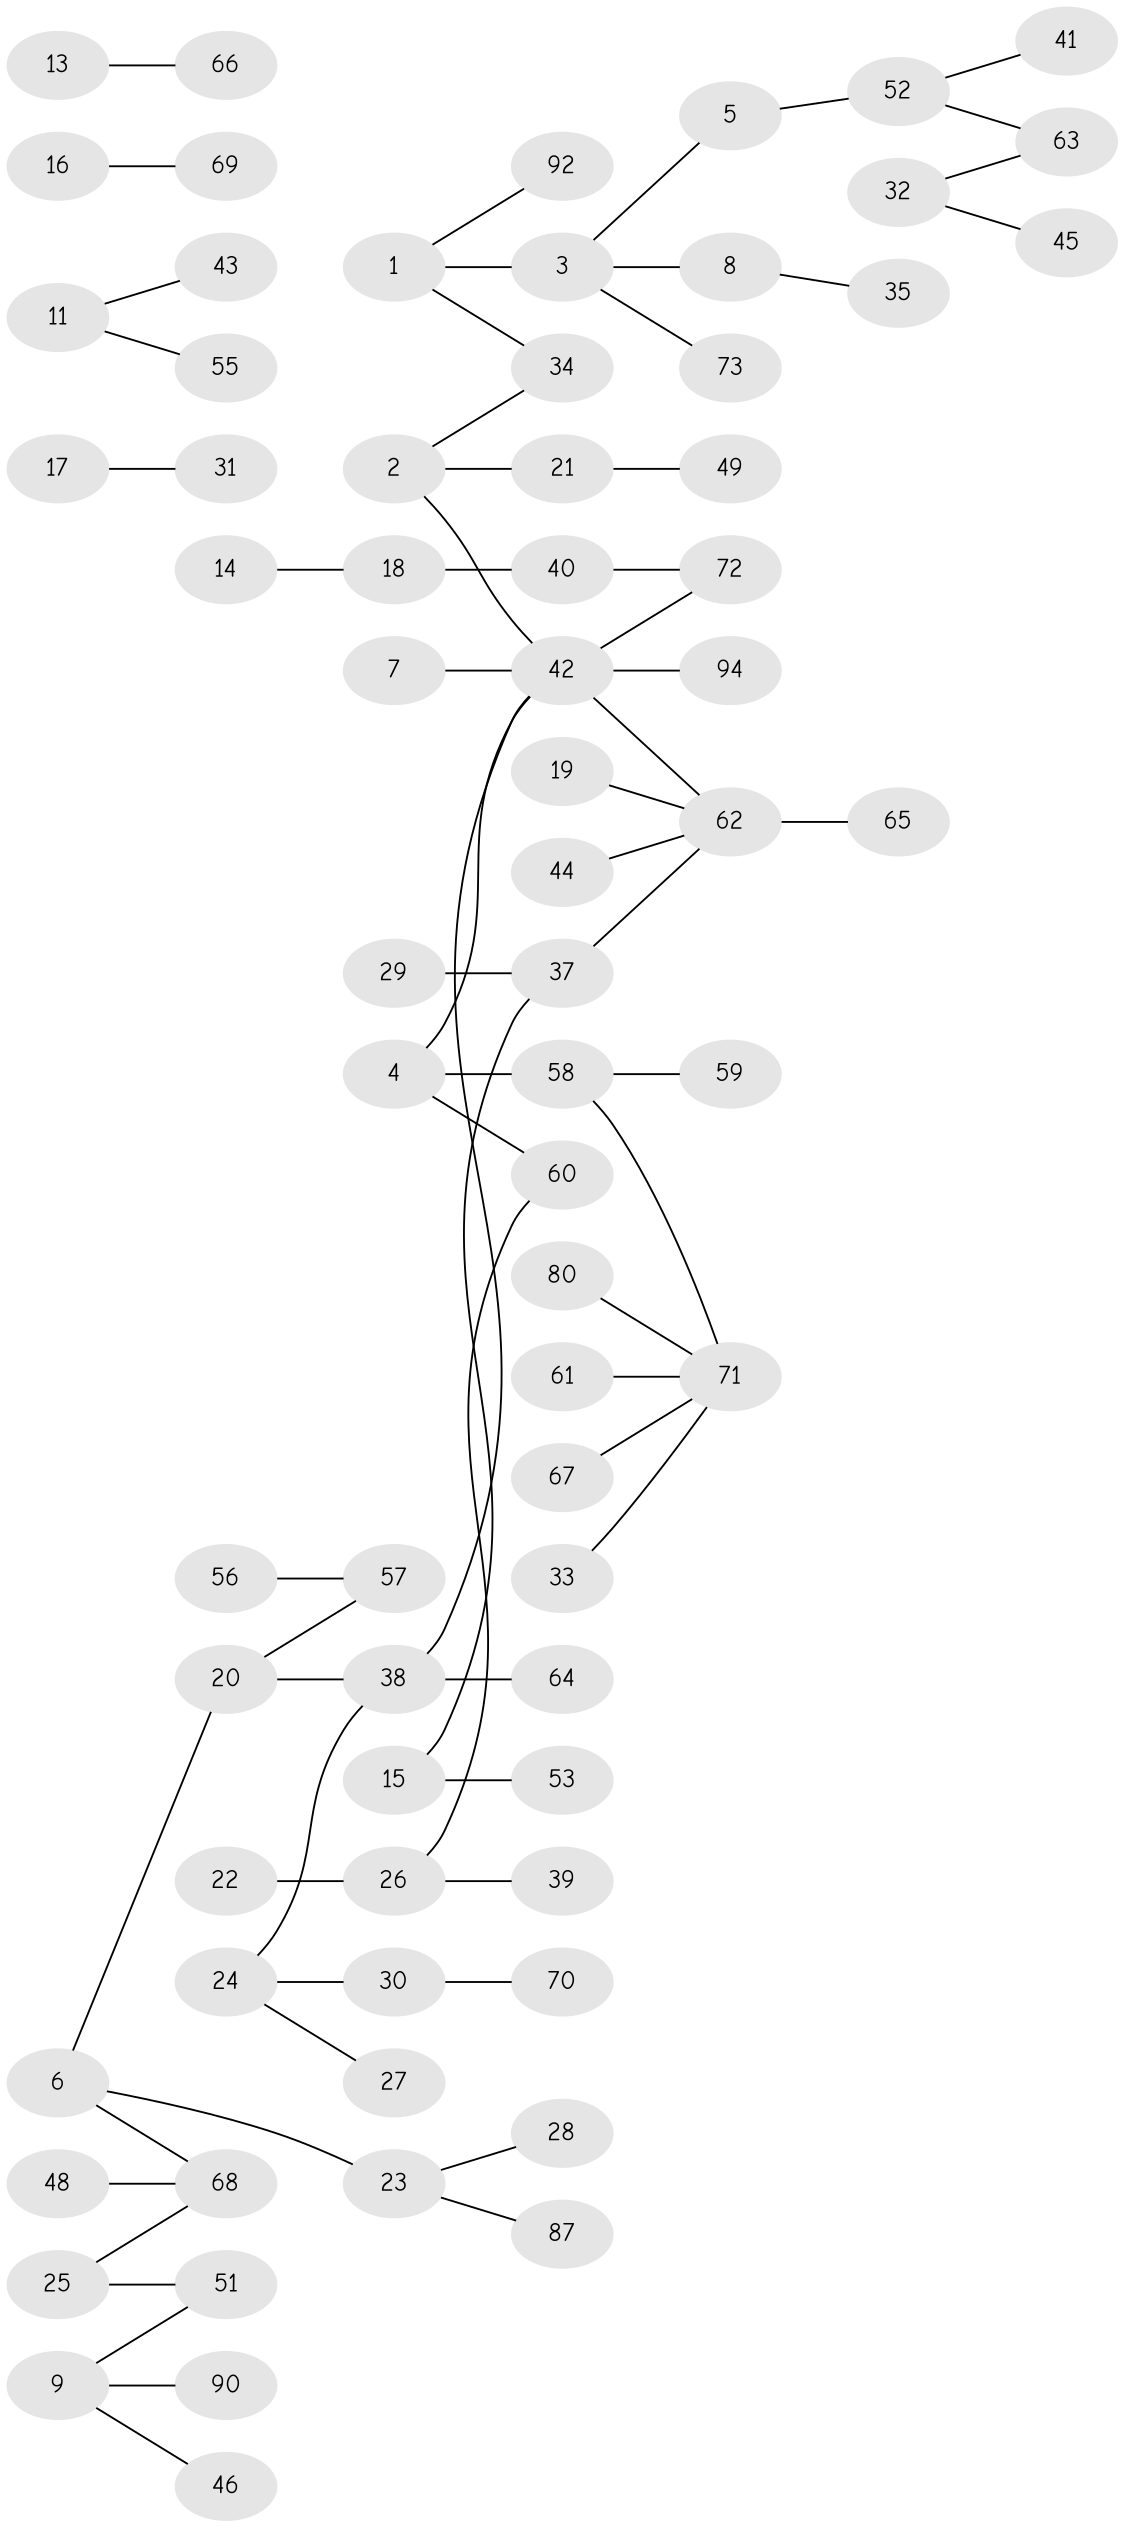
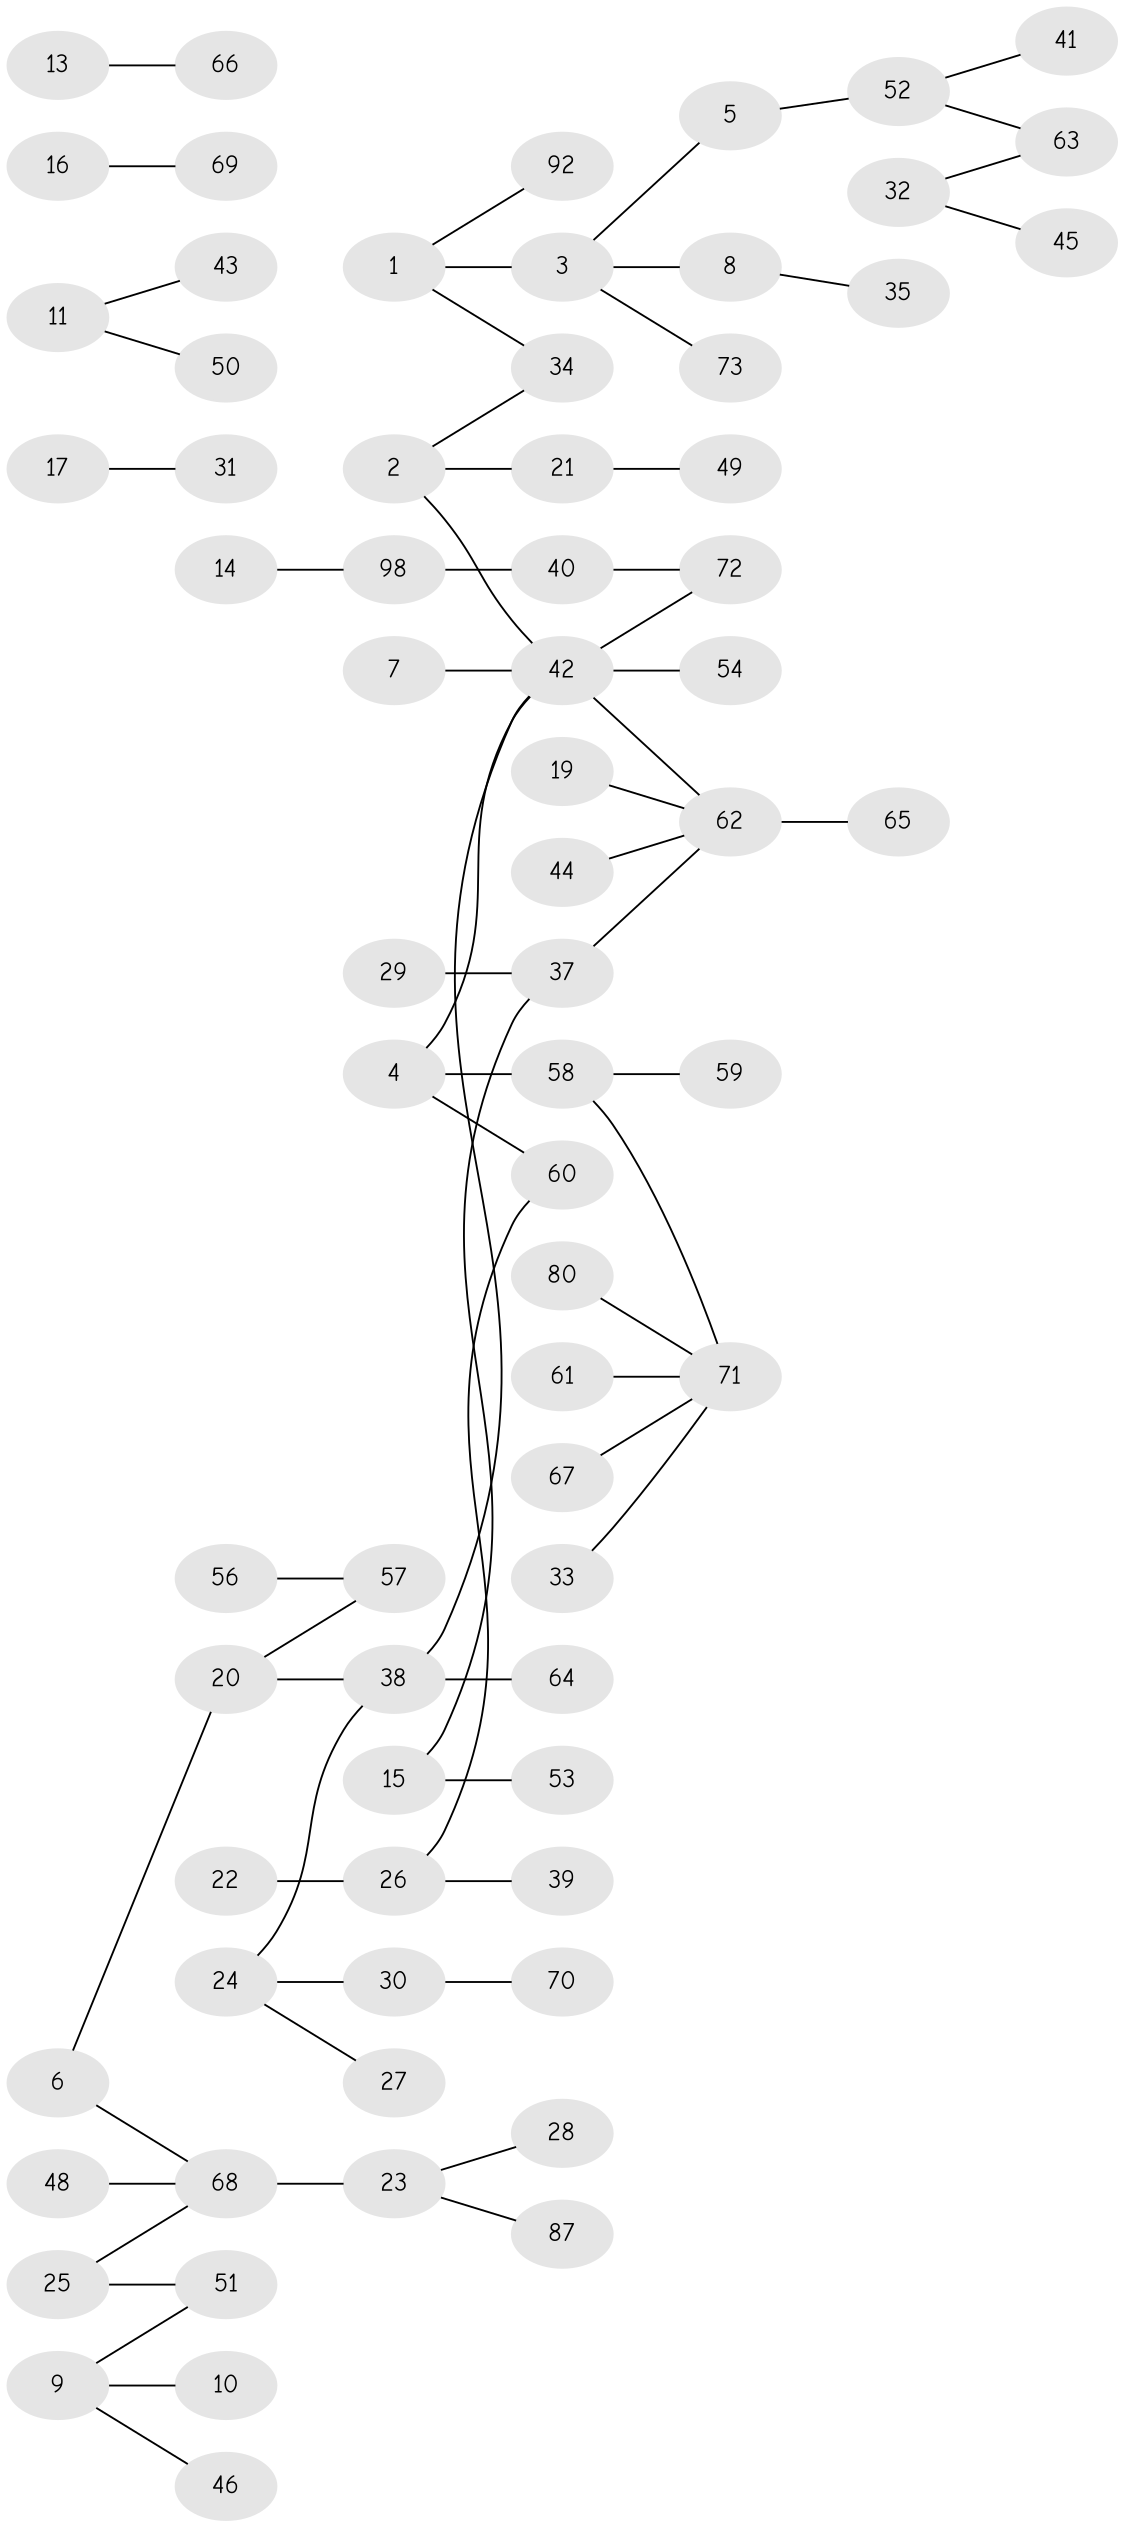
node "55": label "55" -> "50"
node "18": label "18" -> "98"
node "94": label "94" -> "54"
edge "6" -- "23": now "68" -- "23"
node "90": label "90" -> "10"
